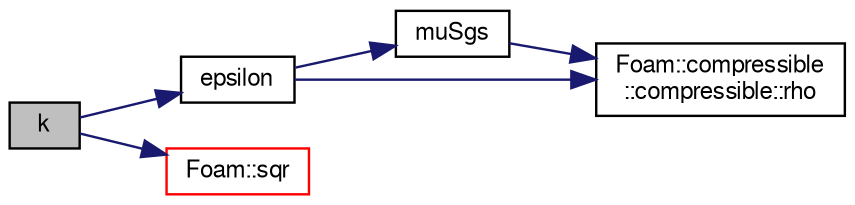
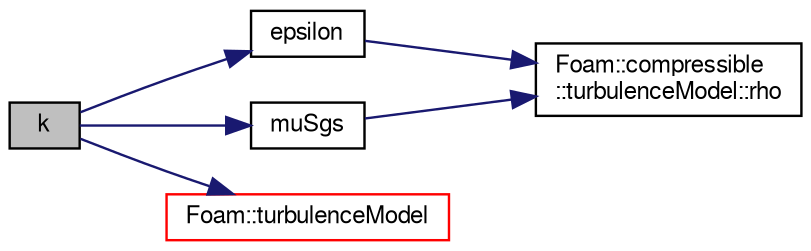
edge "epsilon" -> "muSgs": now "k" -> "muSgs"
node "Foam::compressible ::compressible::rho": label "Foam::compressible ::compressible::rho" -> "Foam::compressible ::turbulenceModel::rho"
node "Foam::sqr": label "Foam::sqr" -> "Foam::turbulenceModel"
